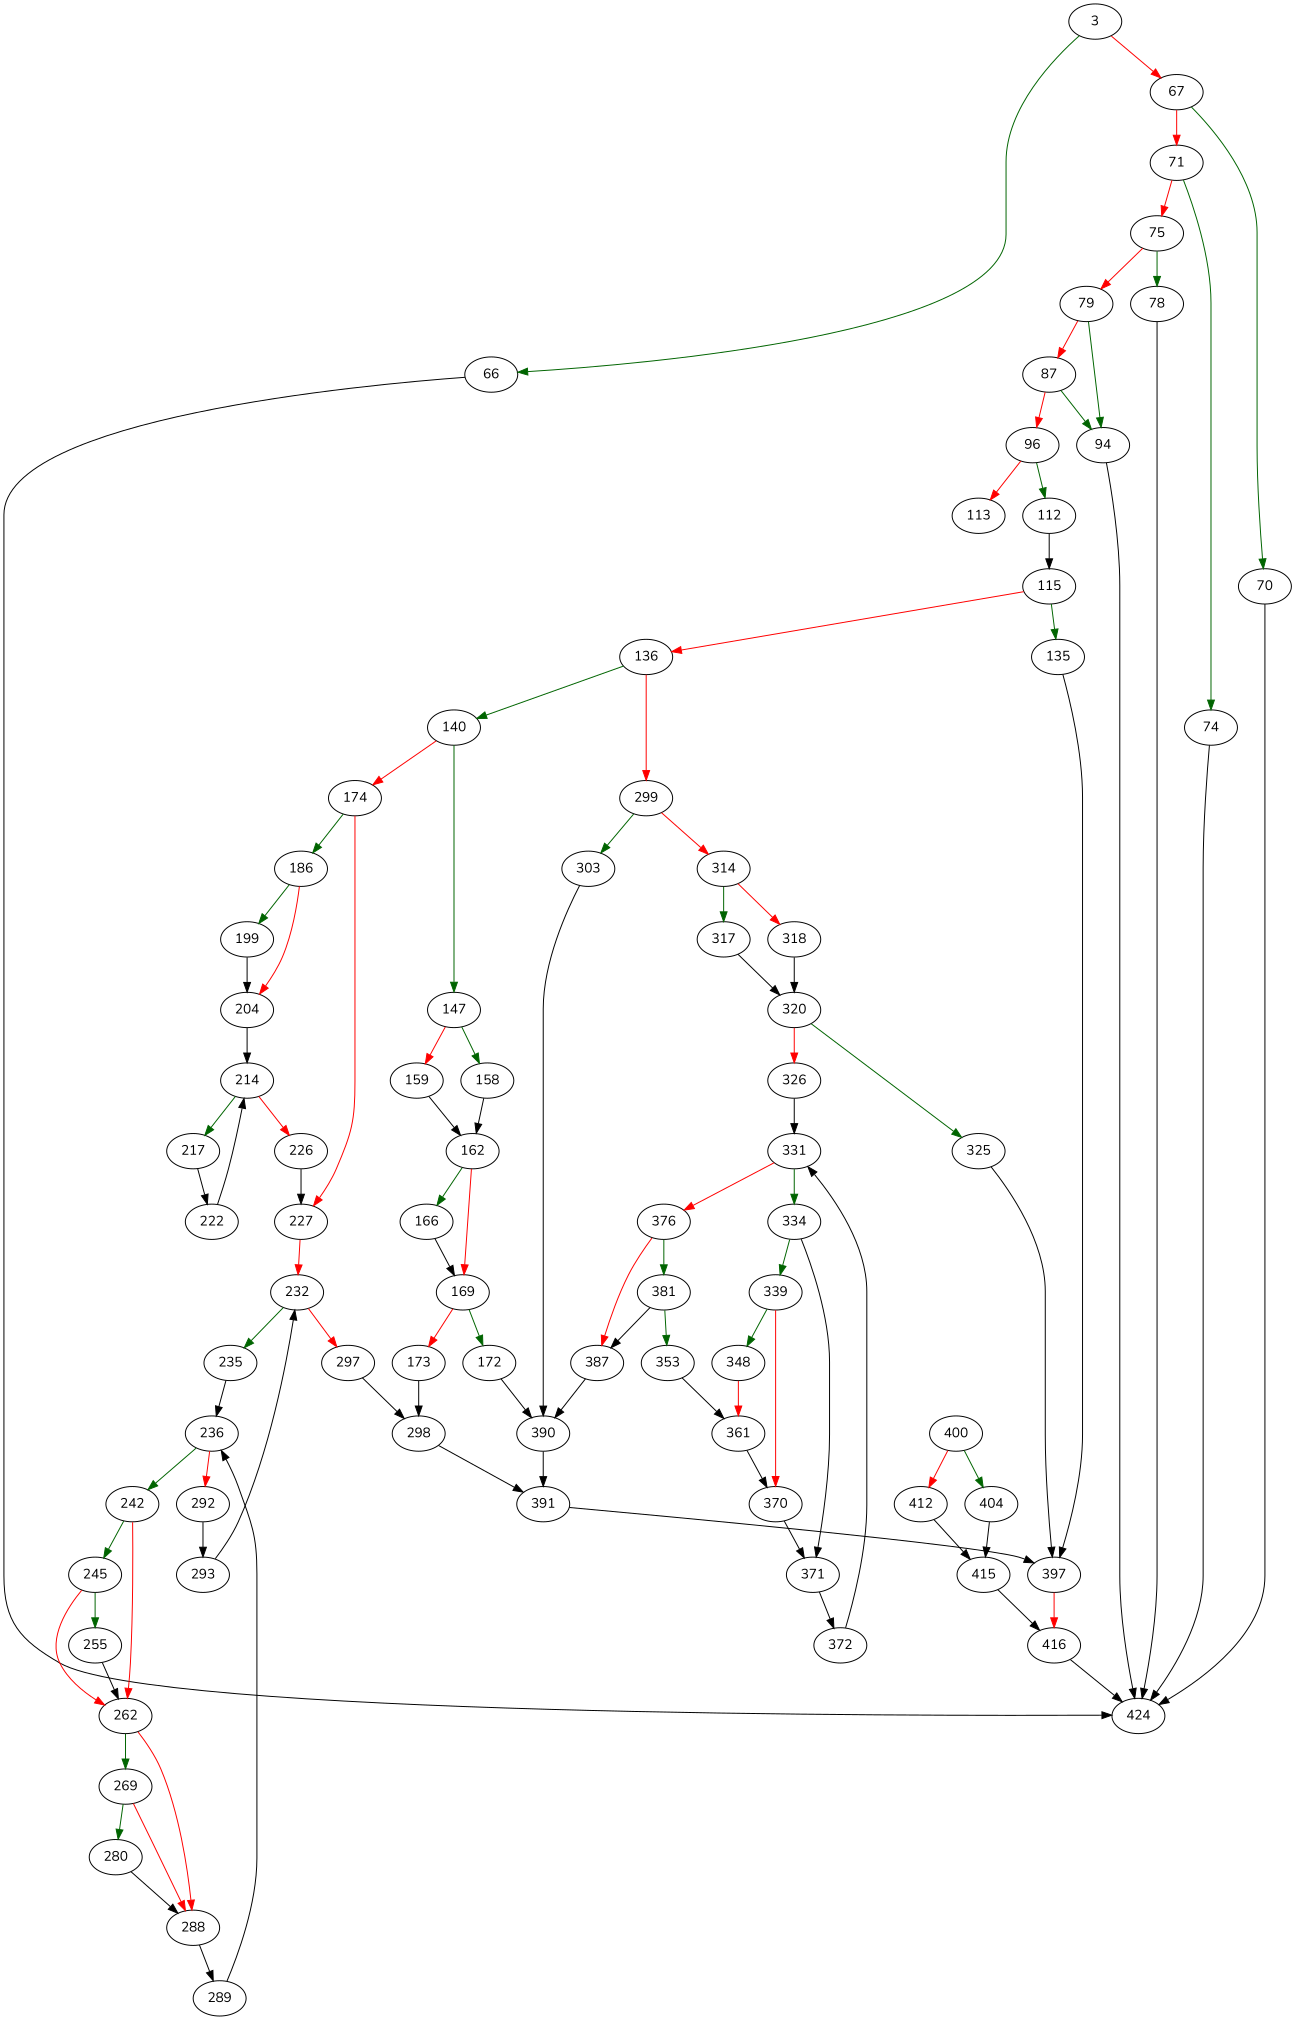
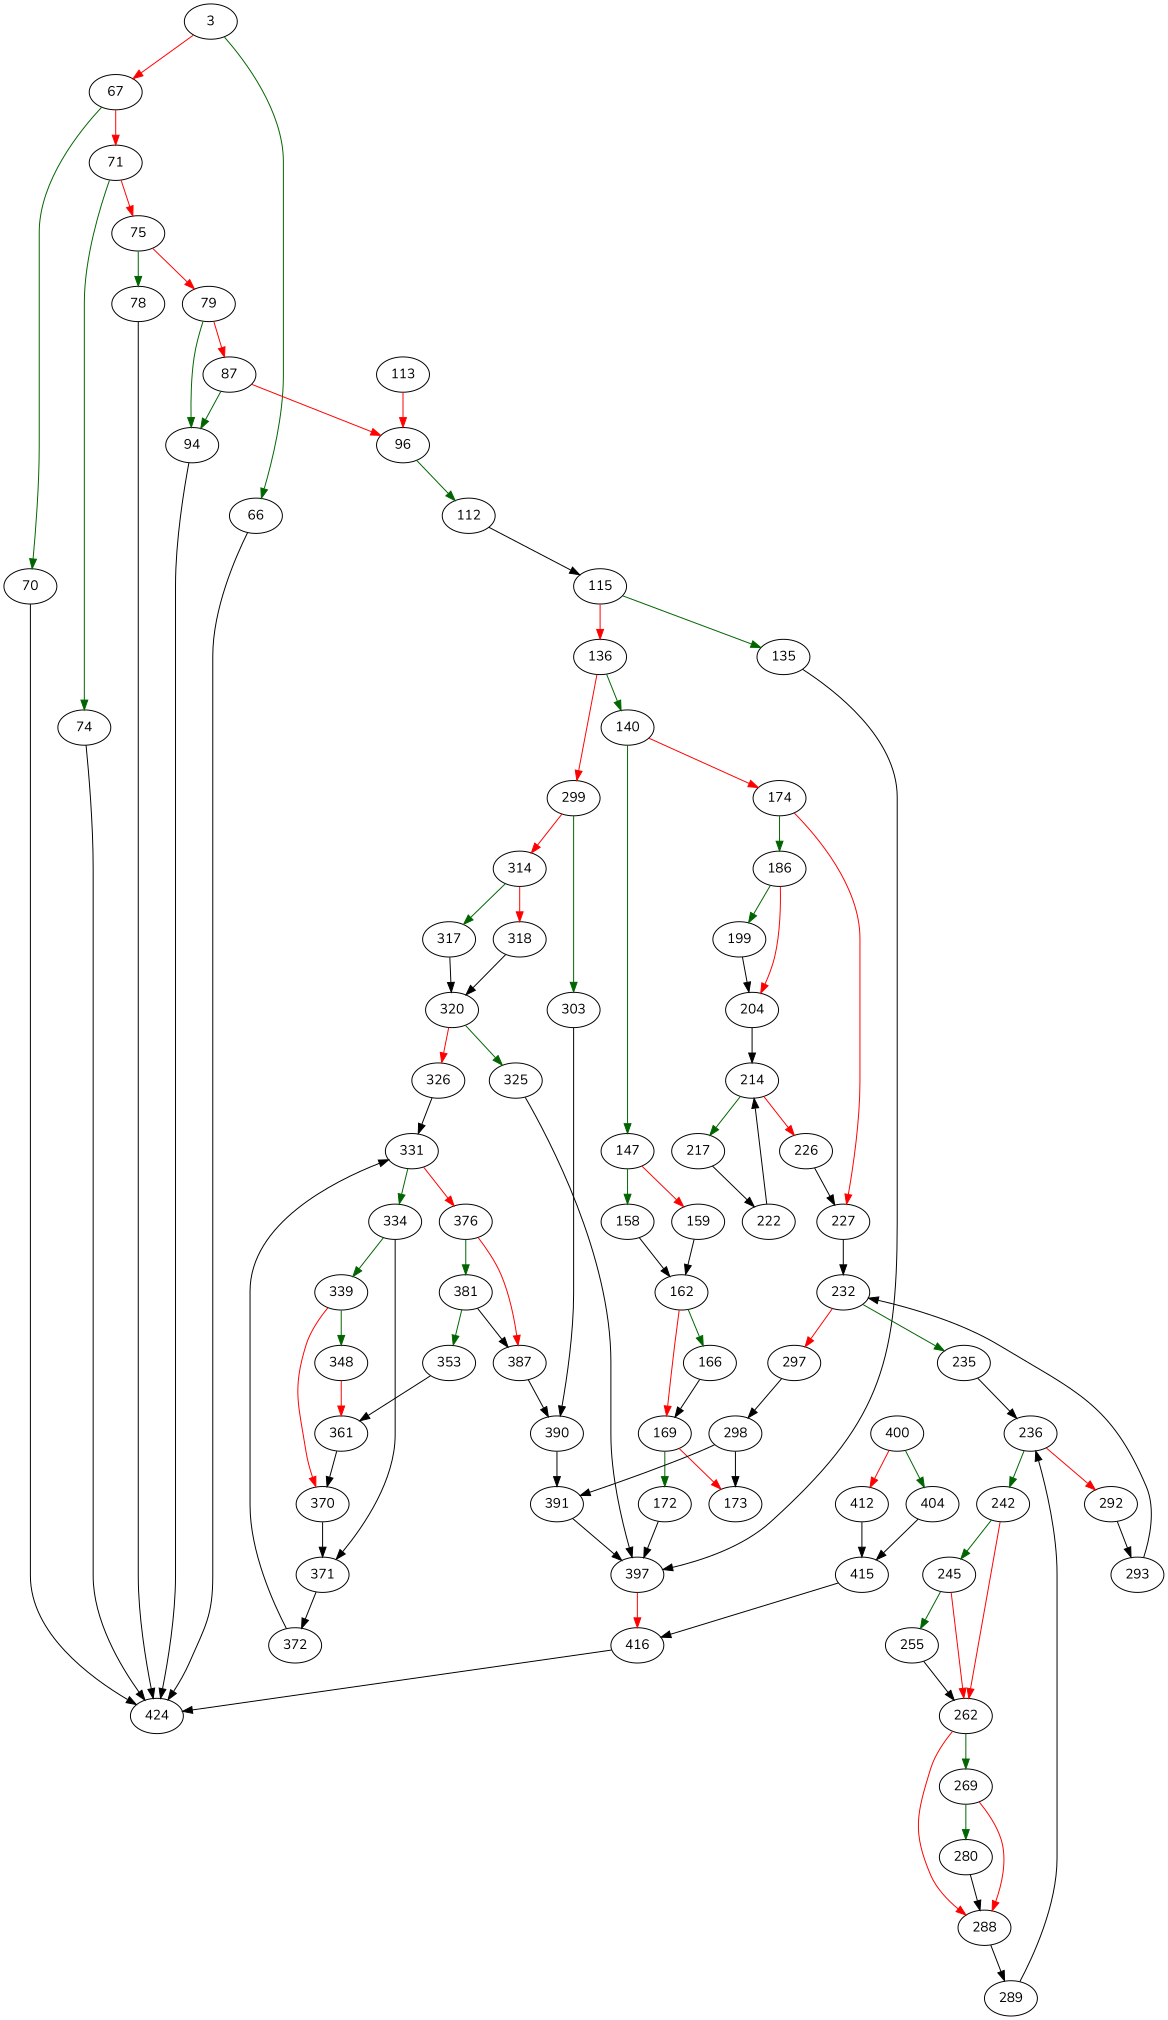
edge "96" -> "113": reversed
edge "227" -> "232": color red -> black
edge "173" -> "298": reversed
edge "172" -> "390": now "172" -> "397"
